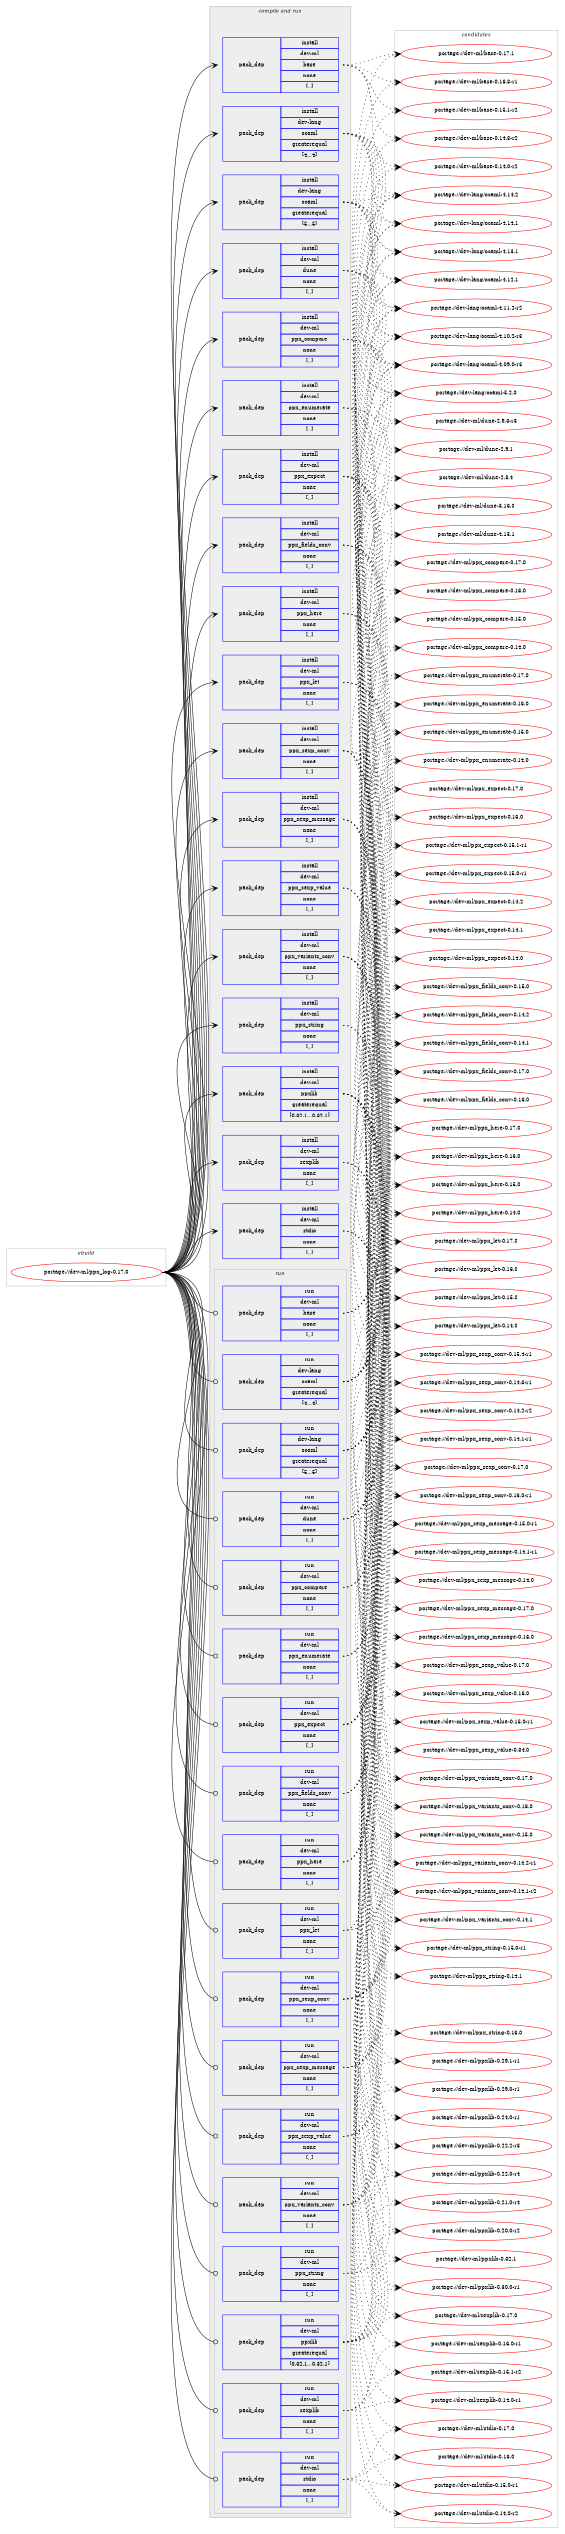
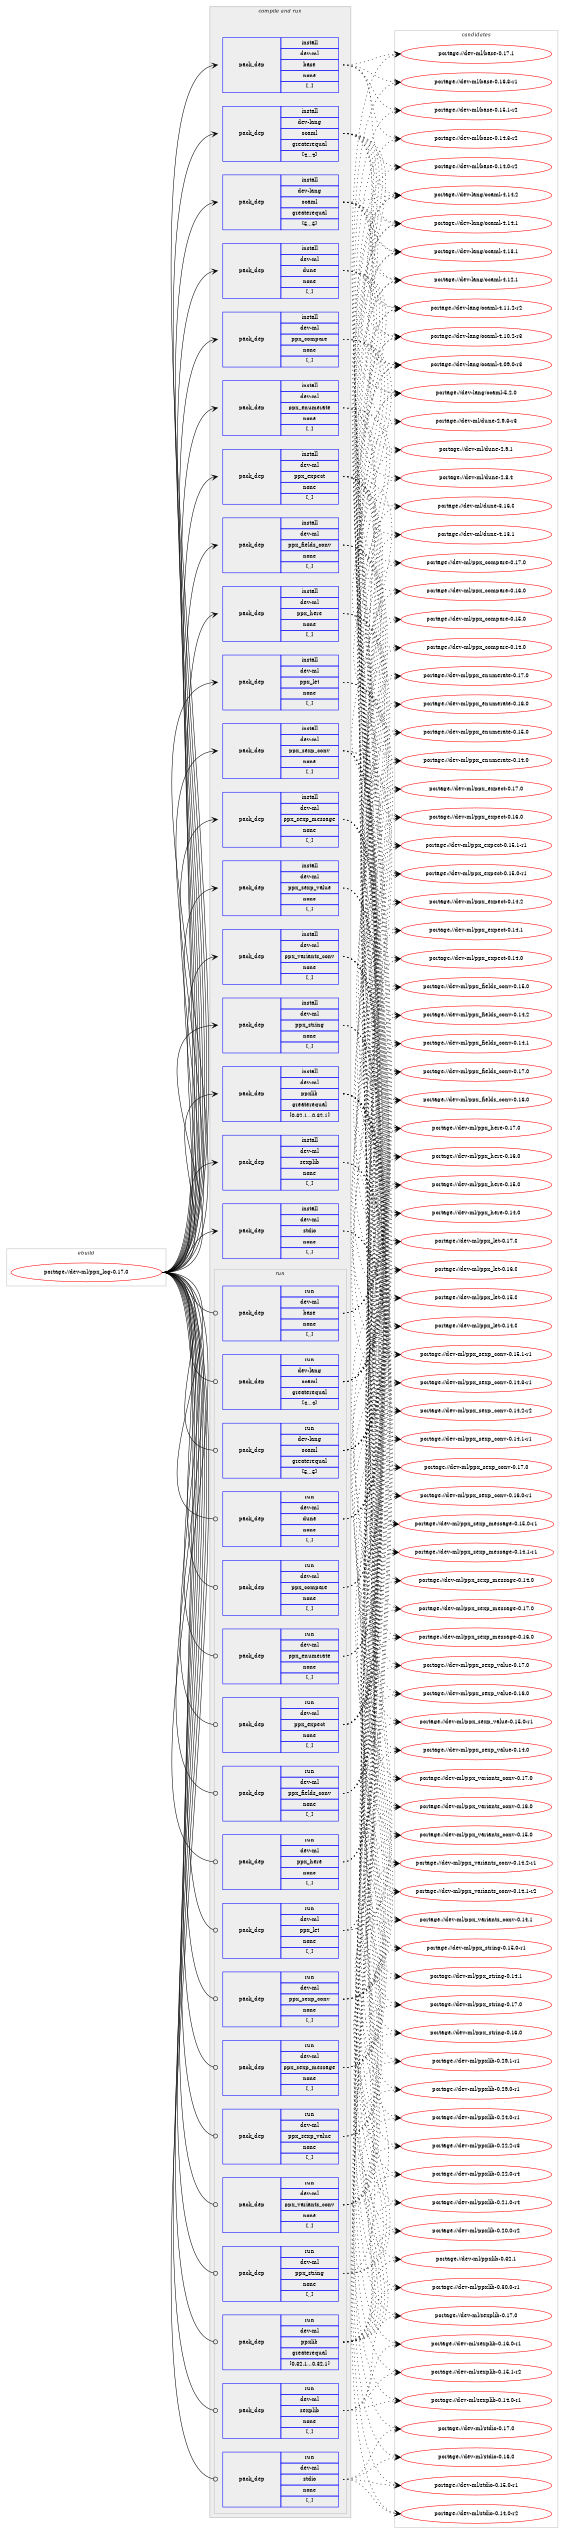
node "portage://dev-ml/ppx_sexp_conv-0.15.4-r1": label "portage://dev-ml/ppx_sexp_conv-0.15.4-r1" -> "portage://dev-ml/ppx_sexp_conv-0.15.1-r1"
node "portage://dev-ml/ppx_sexp_value-0.34.0": label "portage://dev-ml/ppx_sexp_value-0.34.0" -> "portage://dev-ml/ppx_sexp_value-0.14.0"
node "portage://dev-ml/ppx_string-0.17.0": added
